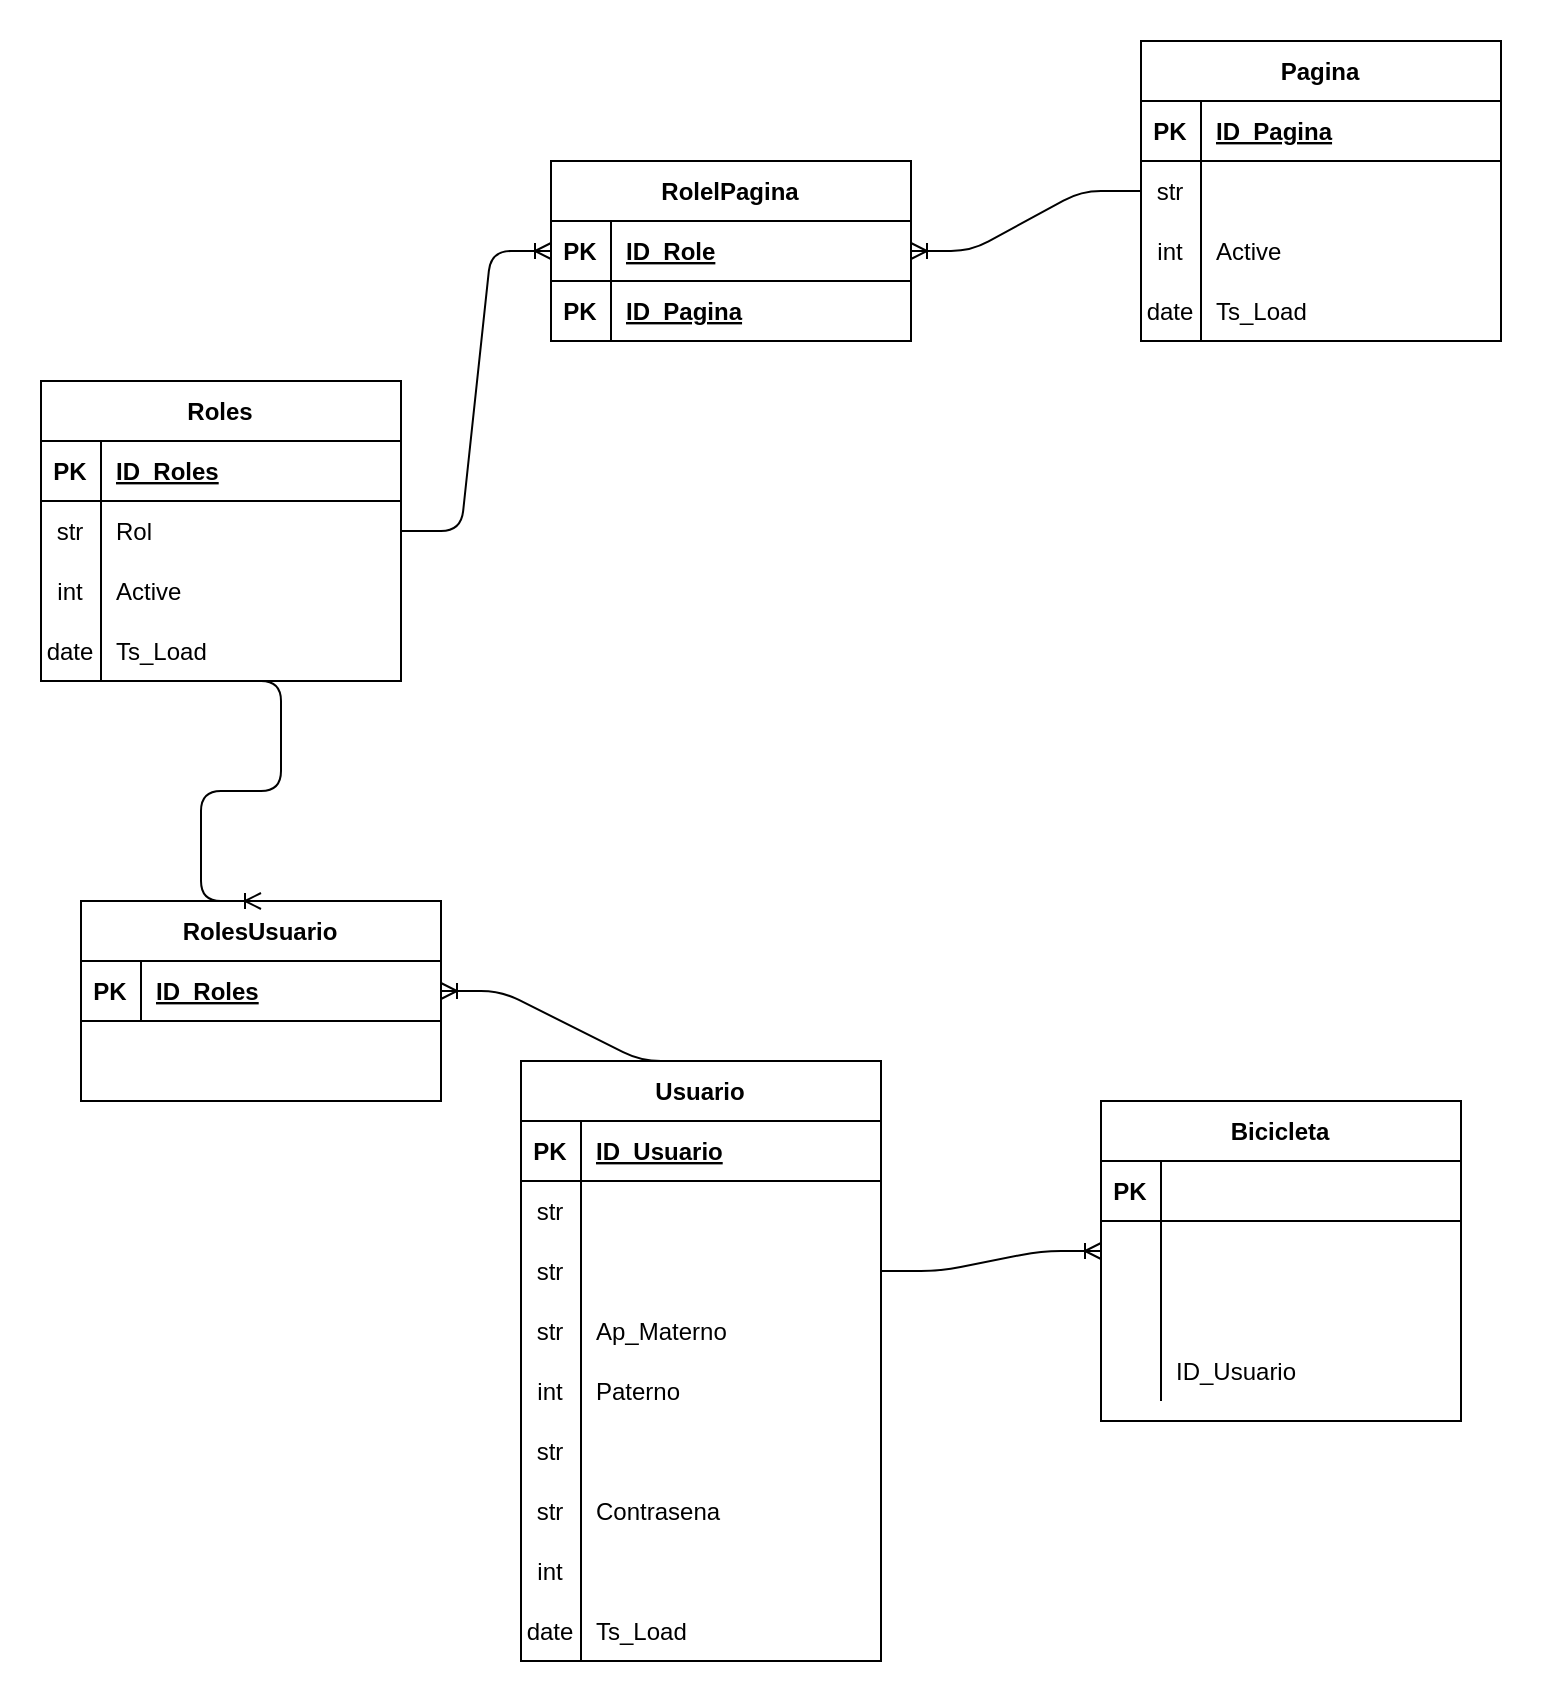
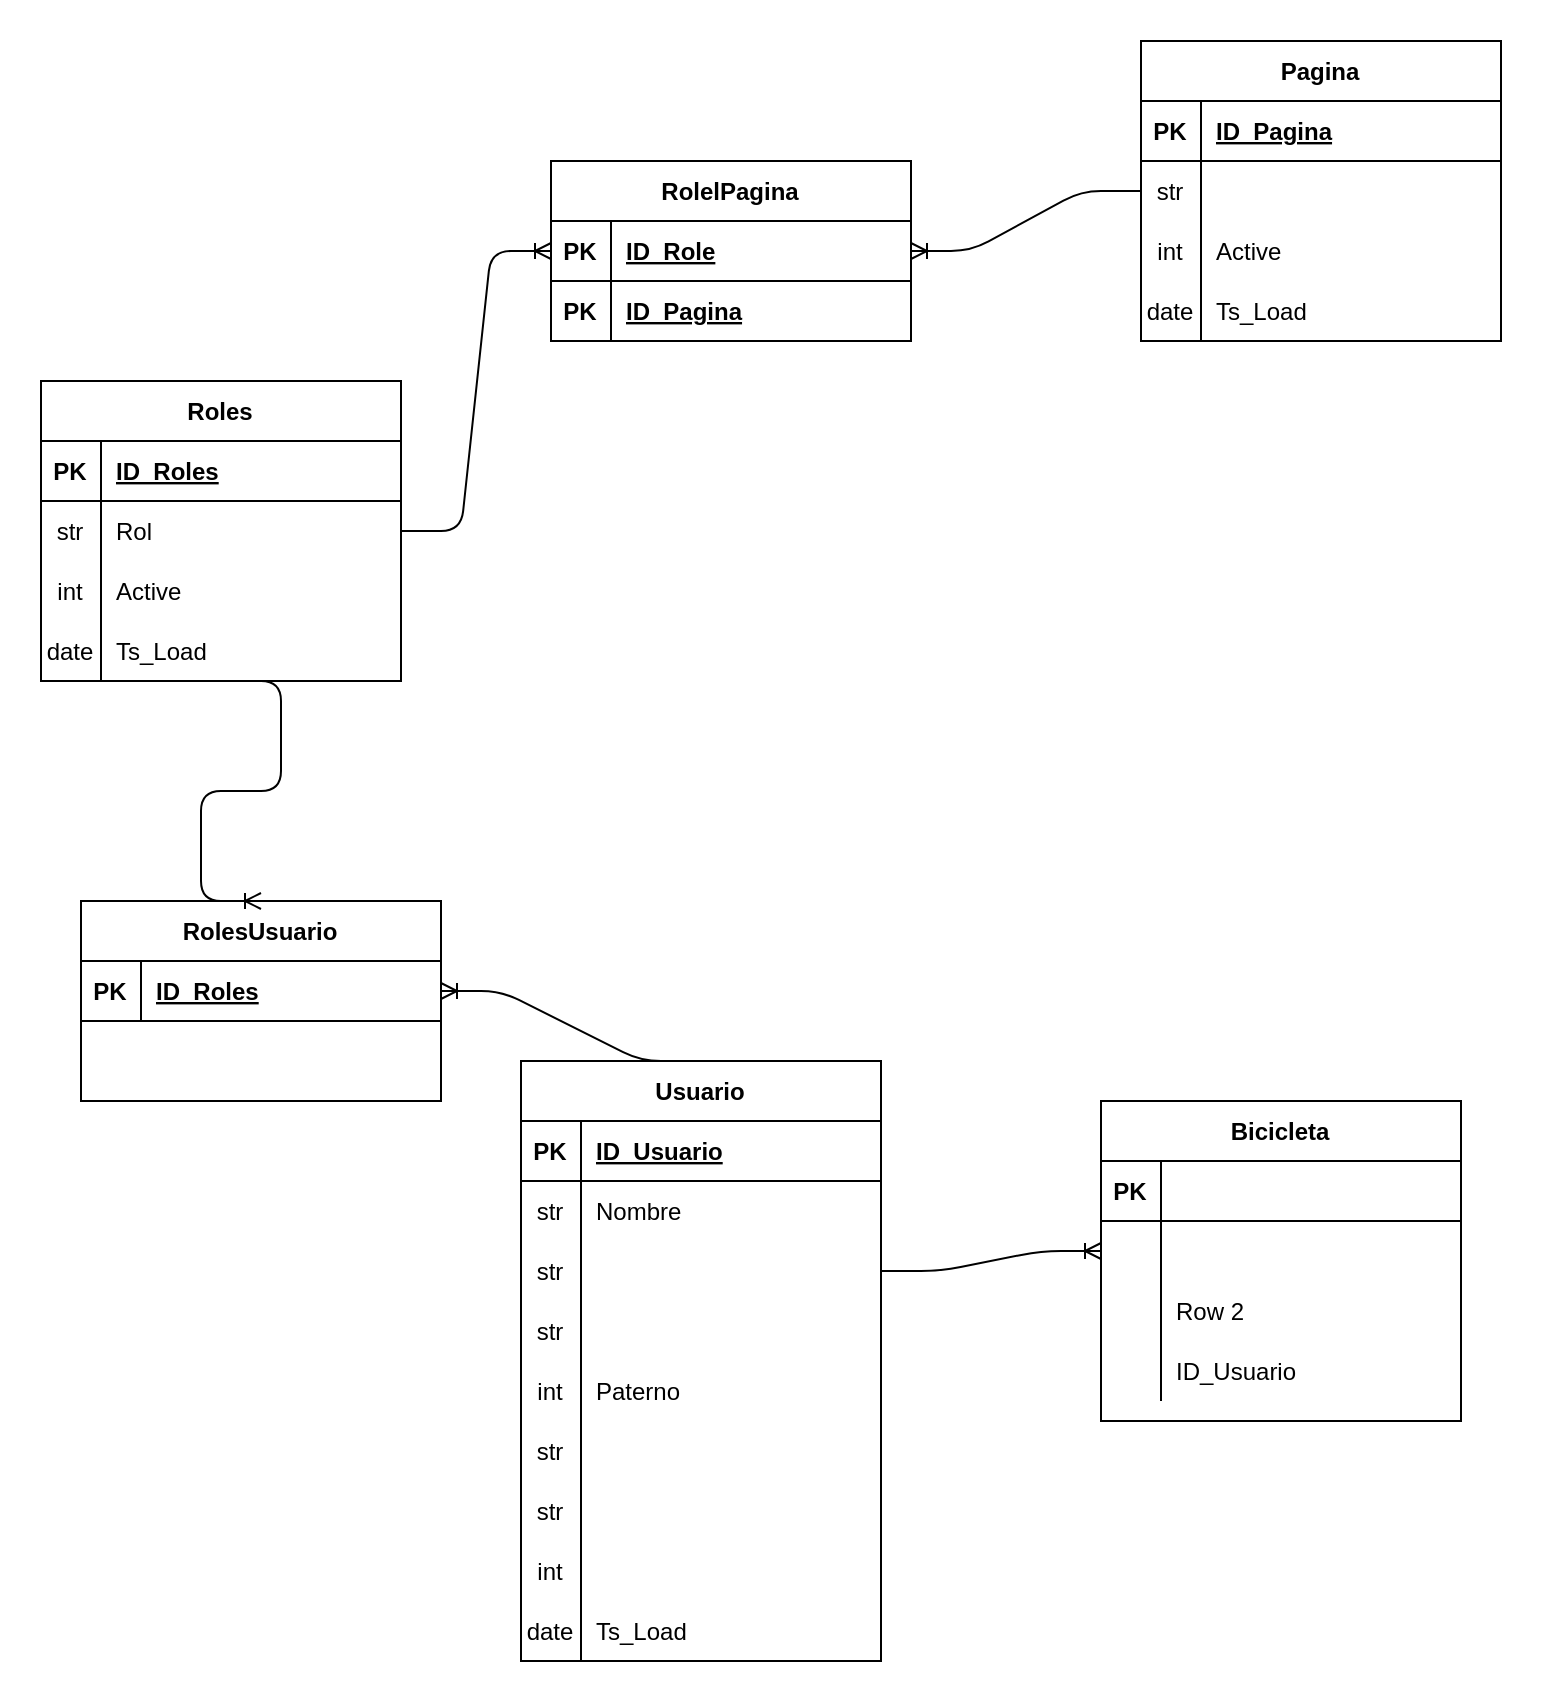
node "Nombre": added
node "Row 2": added
node "Ap_Materno": removed
node "Contrasena": removed
